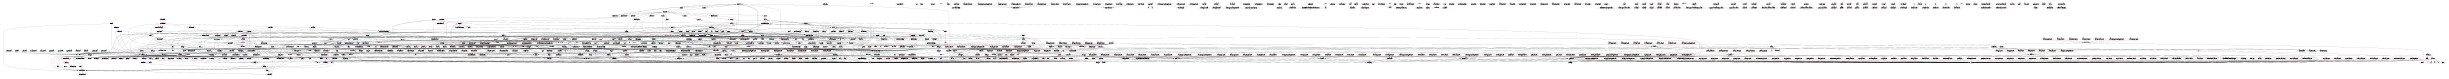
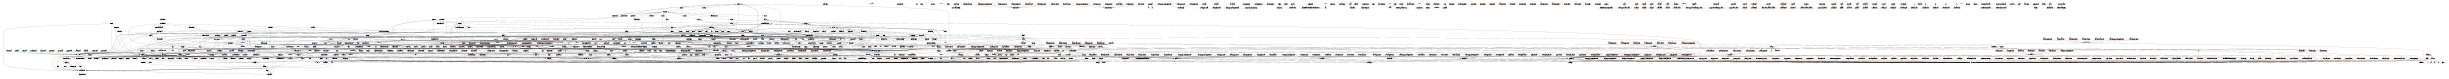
node "Items_": label "Items_" -> "DataItem_"
